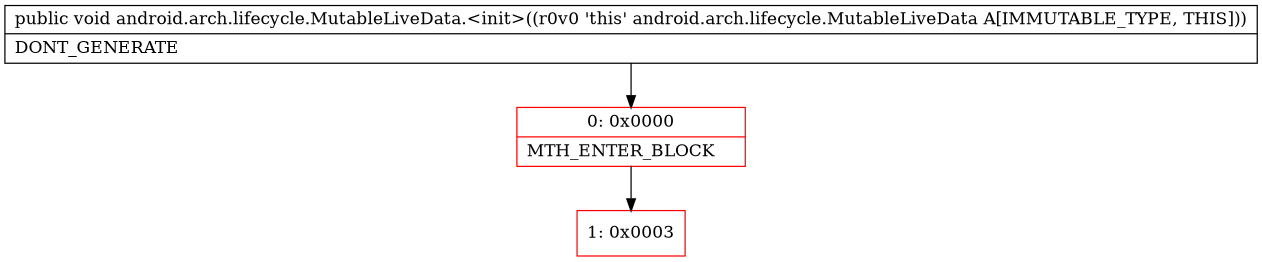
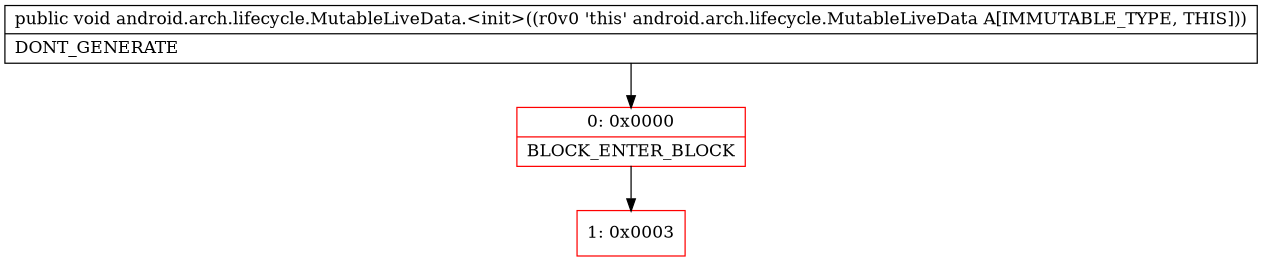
node "0: 0x0000": text "MTH_ENTER_BLOCK" -> "BLOCK_ENTER_BLOCK"
